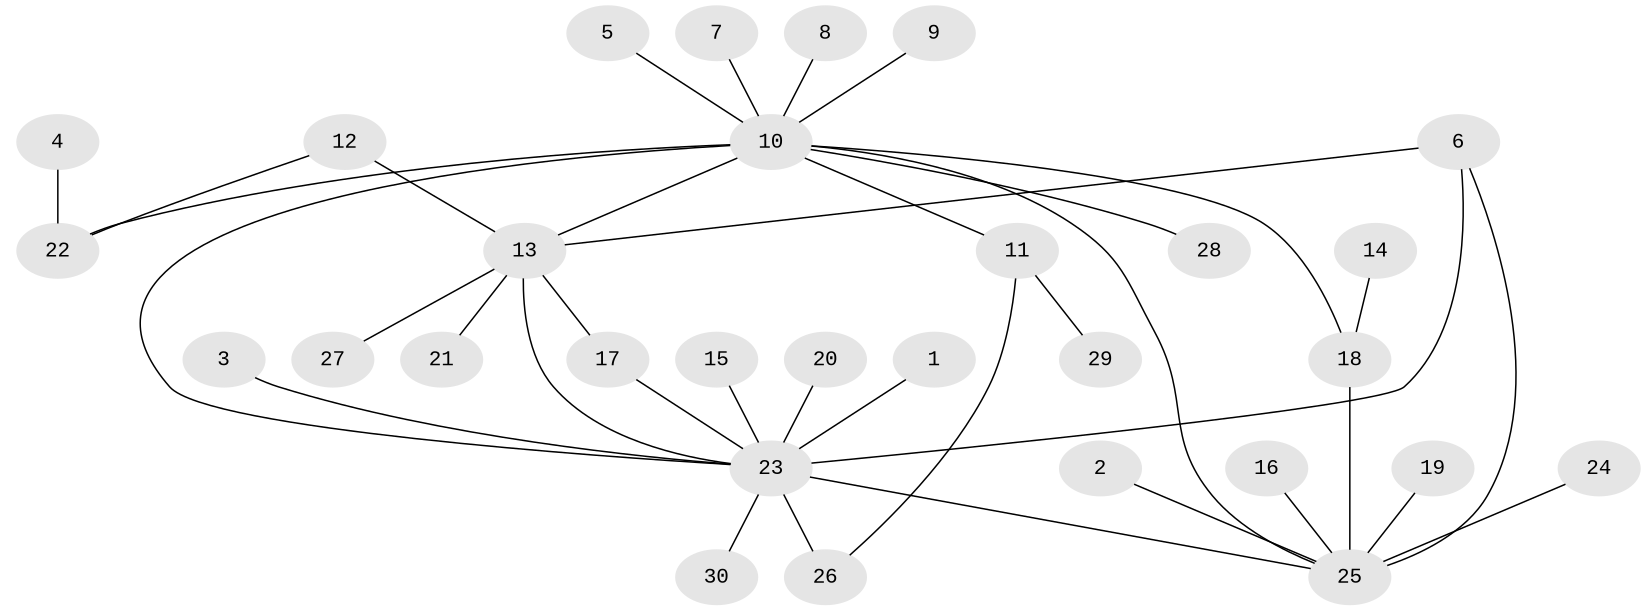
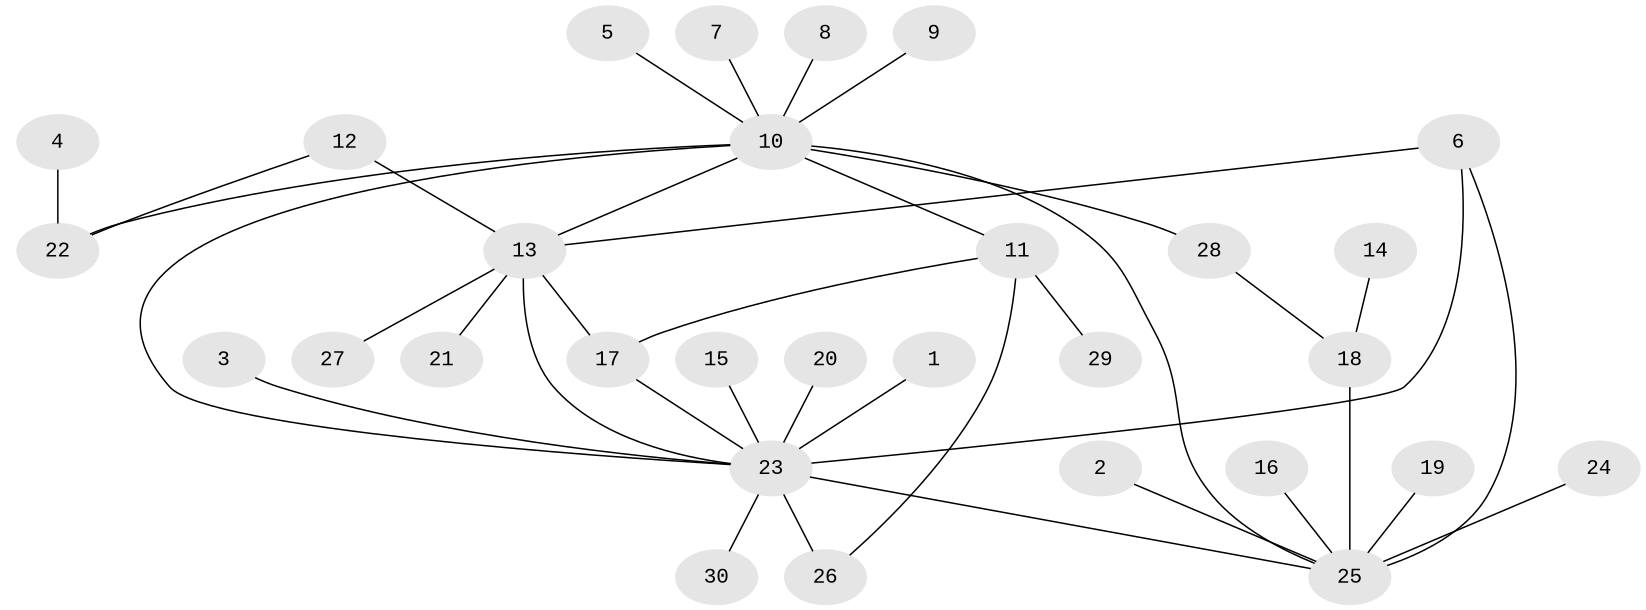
edge "10" -- "18": now "28" -- "18"
edge "11" -- "17": added
